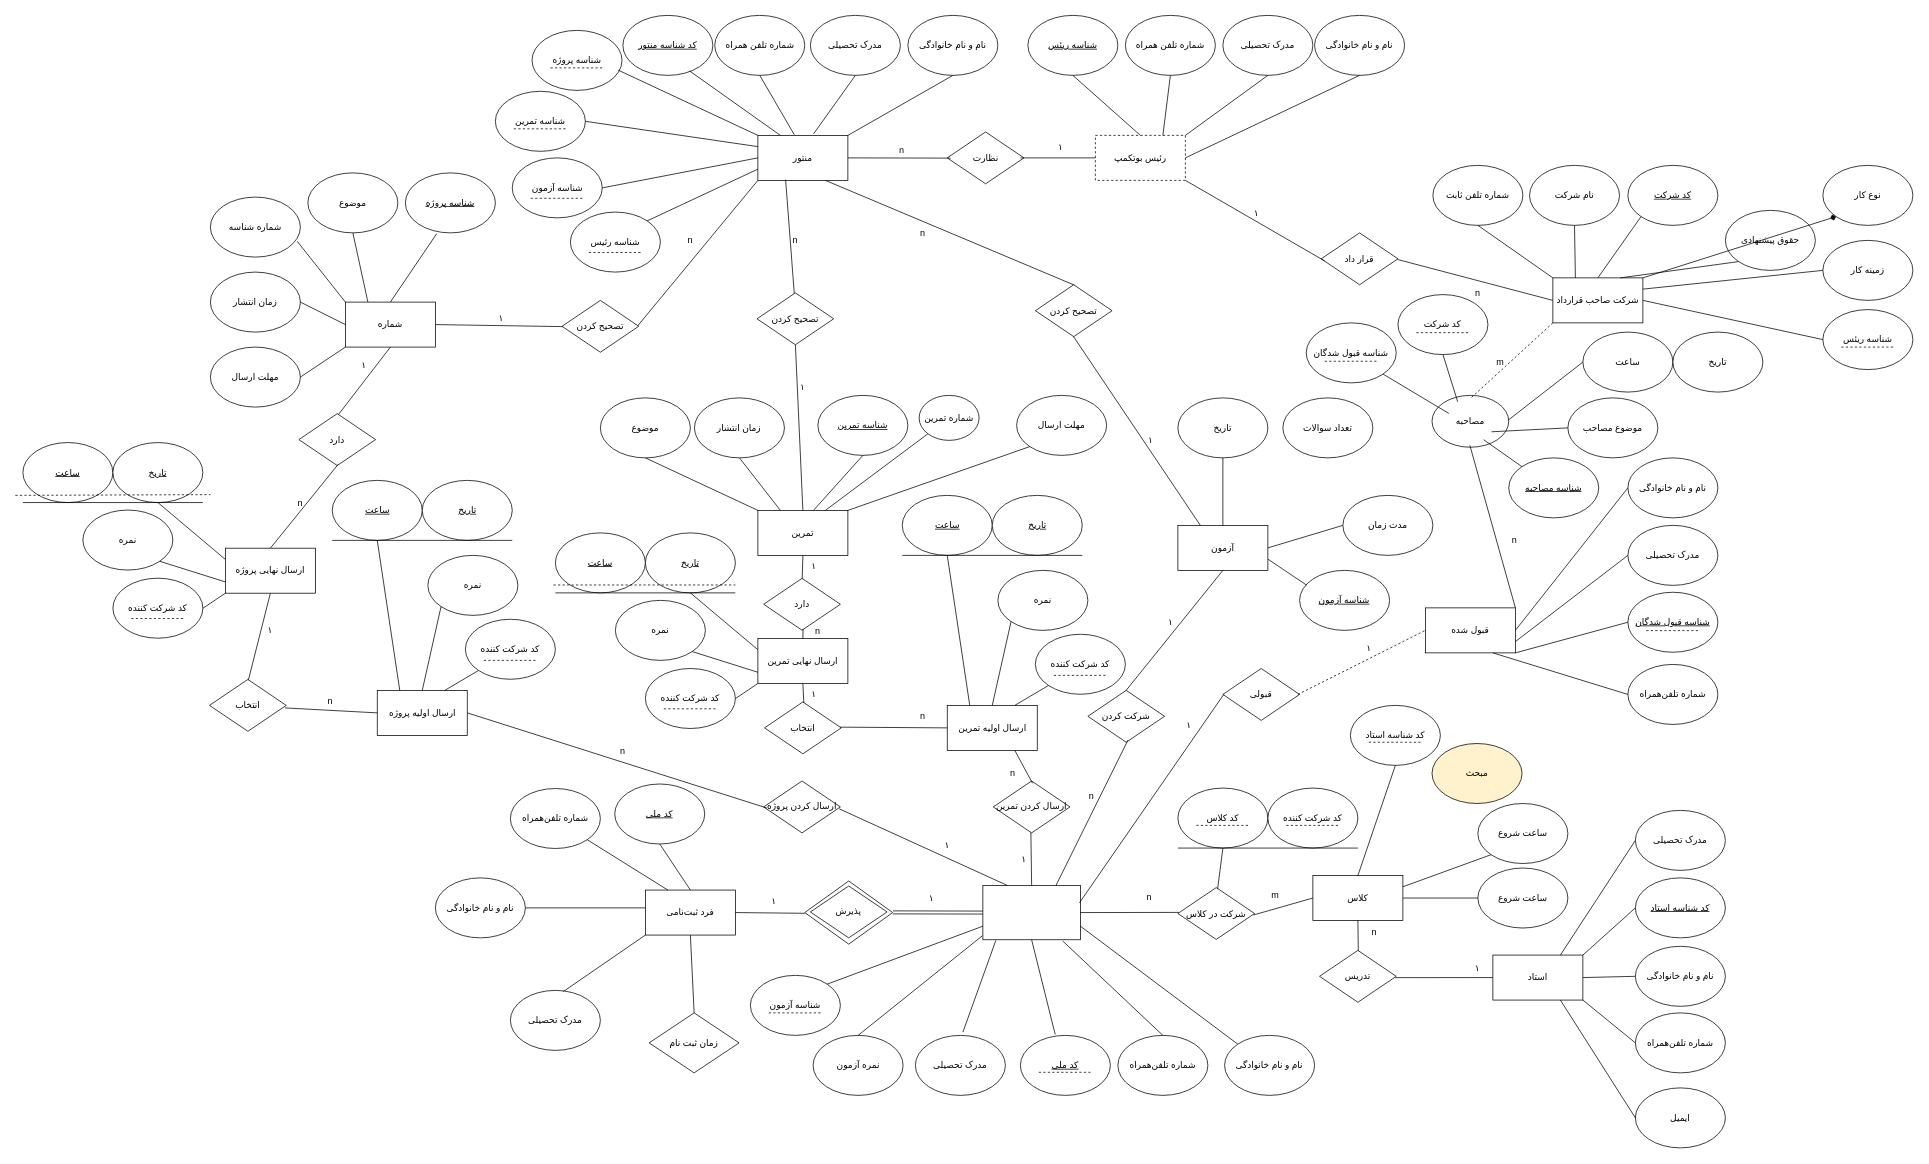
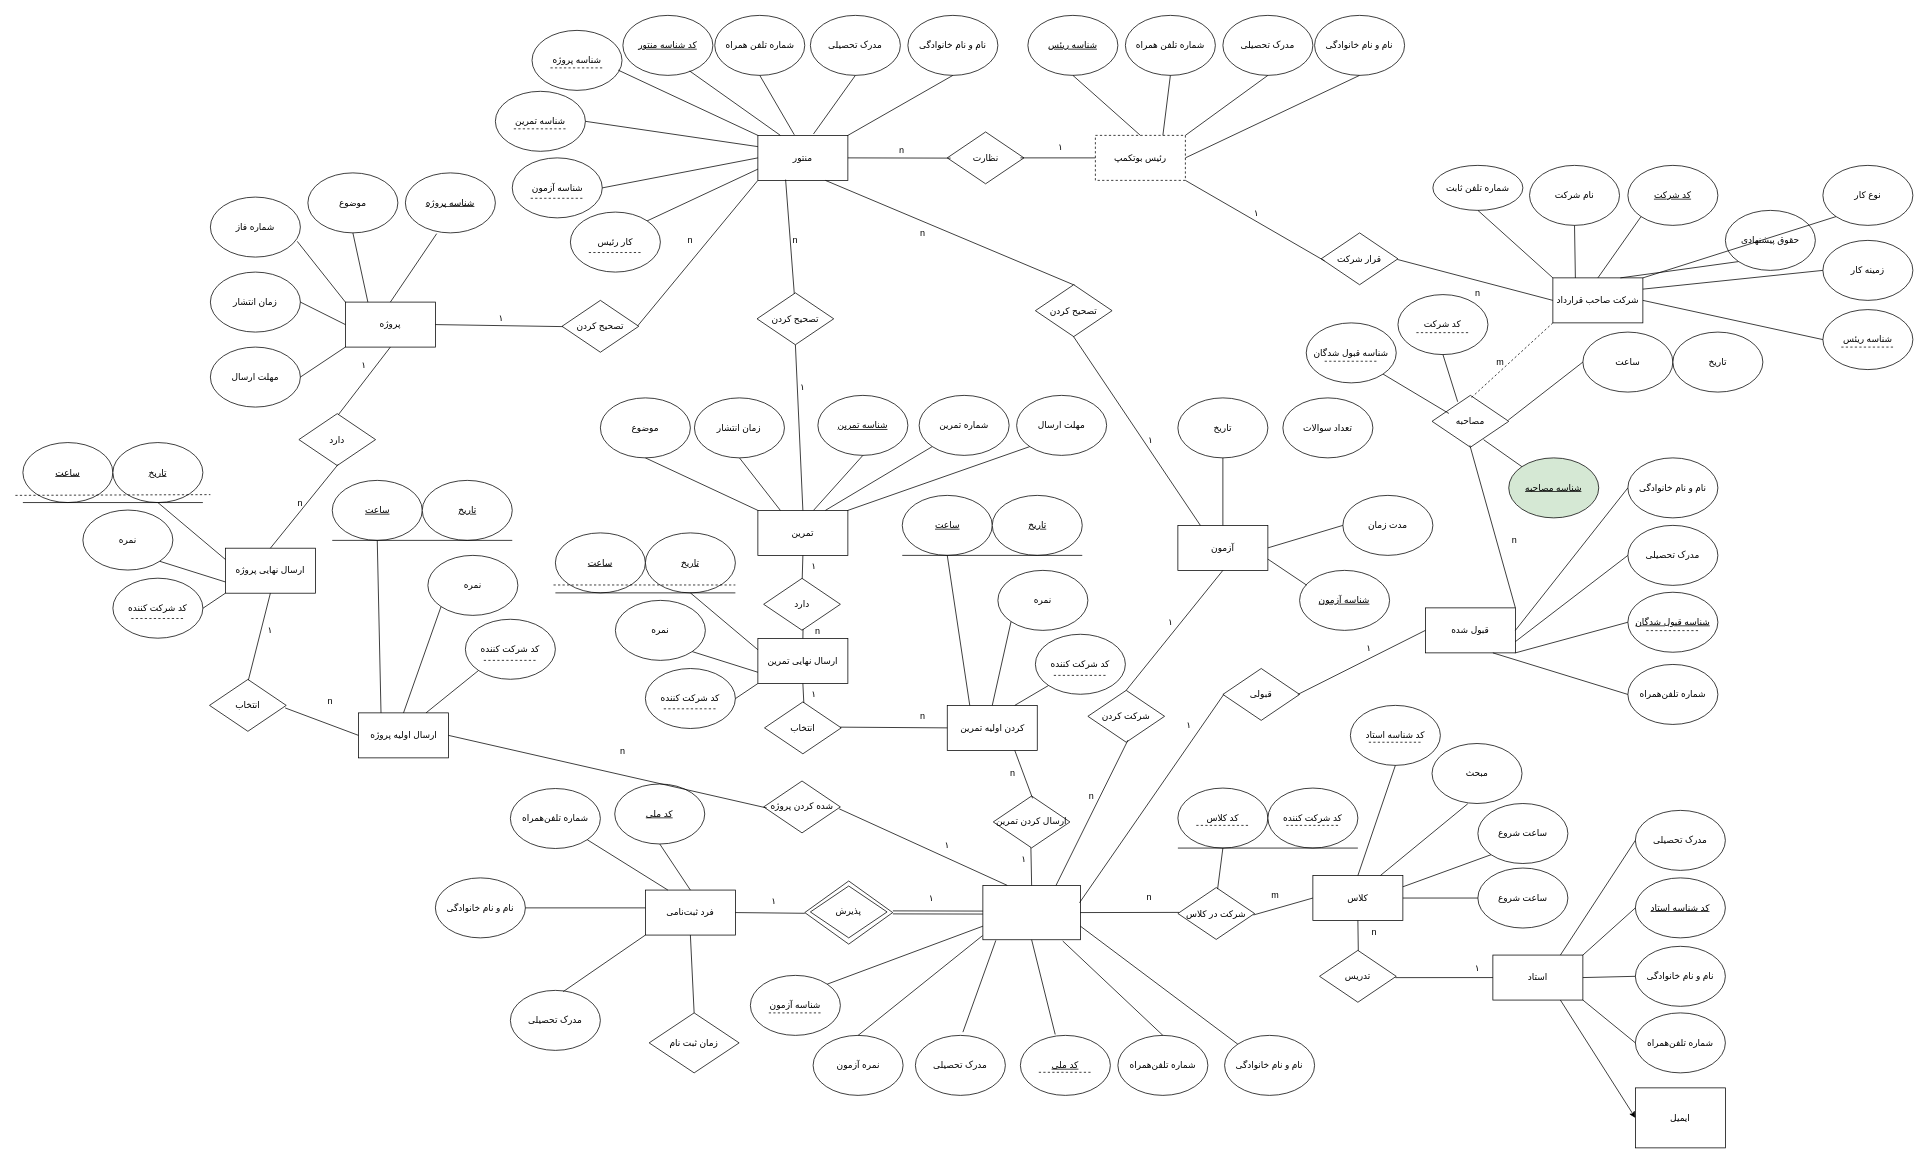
node "شماره تلفن ثابت": size 90x60 -> 90x45
edge "شرکت صاحب قرارداد" -> "نوع کار": arrowhead diamond -> none
node "شماره شناسه": label "شماره شناسه" -> "شماره فاز"
node "شناسه رئیس": label "شناسه رئیس" -> "کار رئیس"
node "قرار داد": label "قرار داد" -> "قرار شرکت"
node "شماره": label "شماره" -> "پروژه"
node "شماره تمرین": size 60x45 -> 90x60
node "مصاحبه": shape ellipse -> diamond
node "موضوع مصاحب": removed
edge "مصاحبه" -- "موضوع مصاحب": removed
node "شناسه مصاحبه": fillcolor #ffffff -> #d5e8d4
edge "قبول شده" -- "قبولی": style dashed -> solid
node "ارسال اولیه پروژه": moved (422, 713) -> (404, 735)
node "ارسال اولیه تمرین": label "ارسال اولیه تمرین" -> "کردن اولیه تمرین"
node "مبحث": fillcolor #fff2cc -> #ffffff
node "ارسال کردن پروژه": label "ارسال کردن پروژه" -> "شده کردن پروژه"
node "ارسال کردن تمرین": moved (1032, 807) -> (1032, 822)
edge "مبحث" -- "کلاس": added
edge "استاد" -- "ایمیل": arrowhead none -> classic
node "ایمیل": shape ellipse -> rectangle
